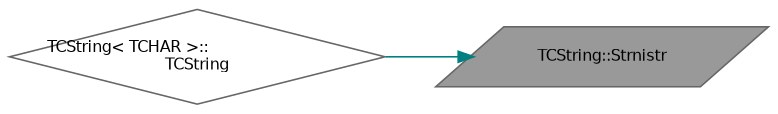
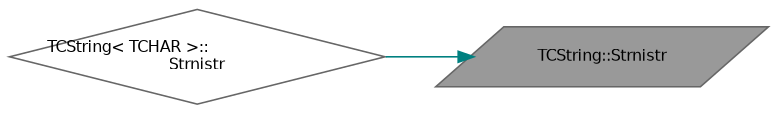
node "TCString< TCHAR >:: TCString": label "TCString< TCHAR >:: TCString" -> "TCString< TCHAR >:: Strnistr"
